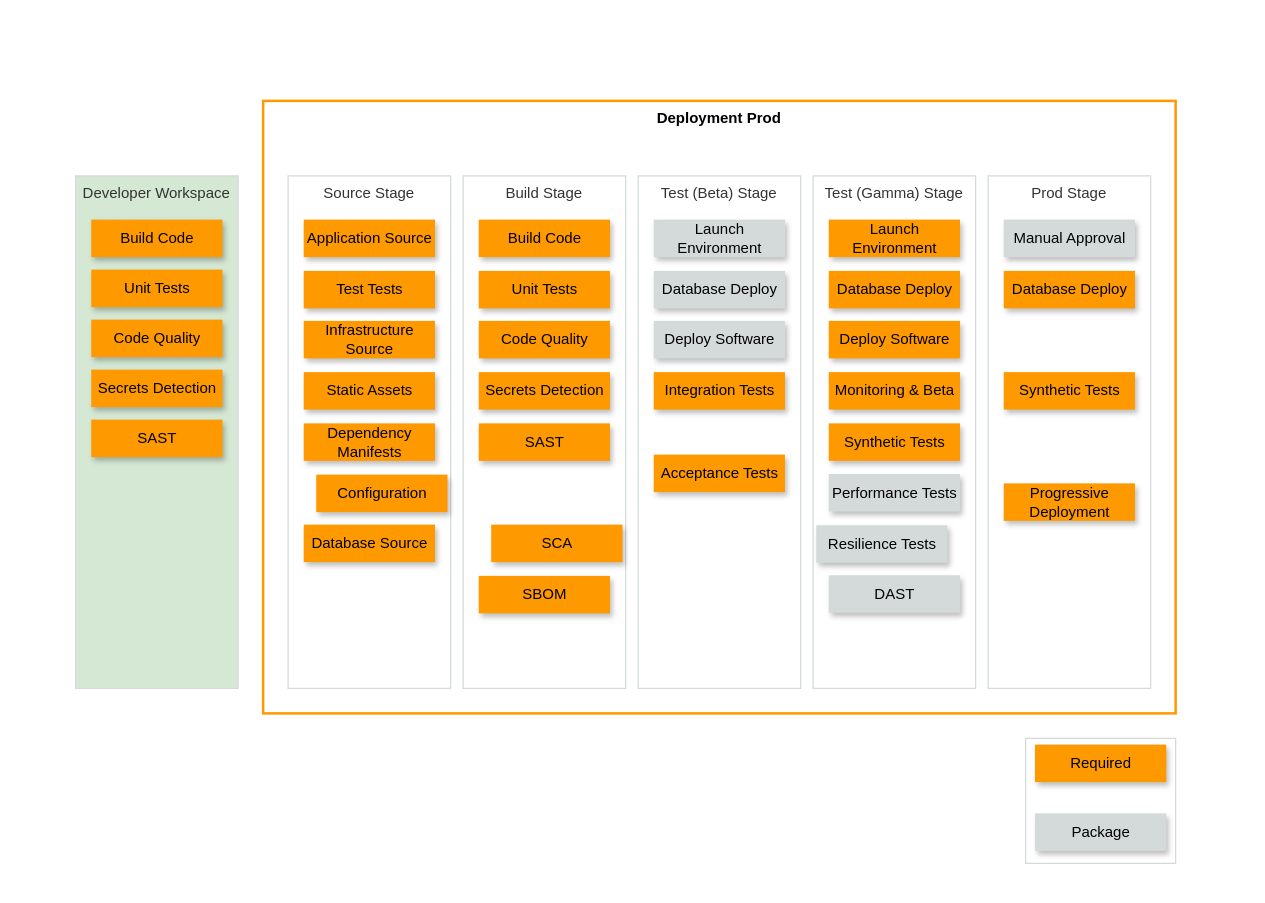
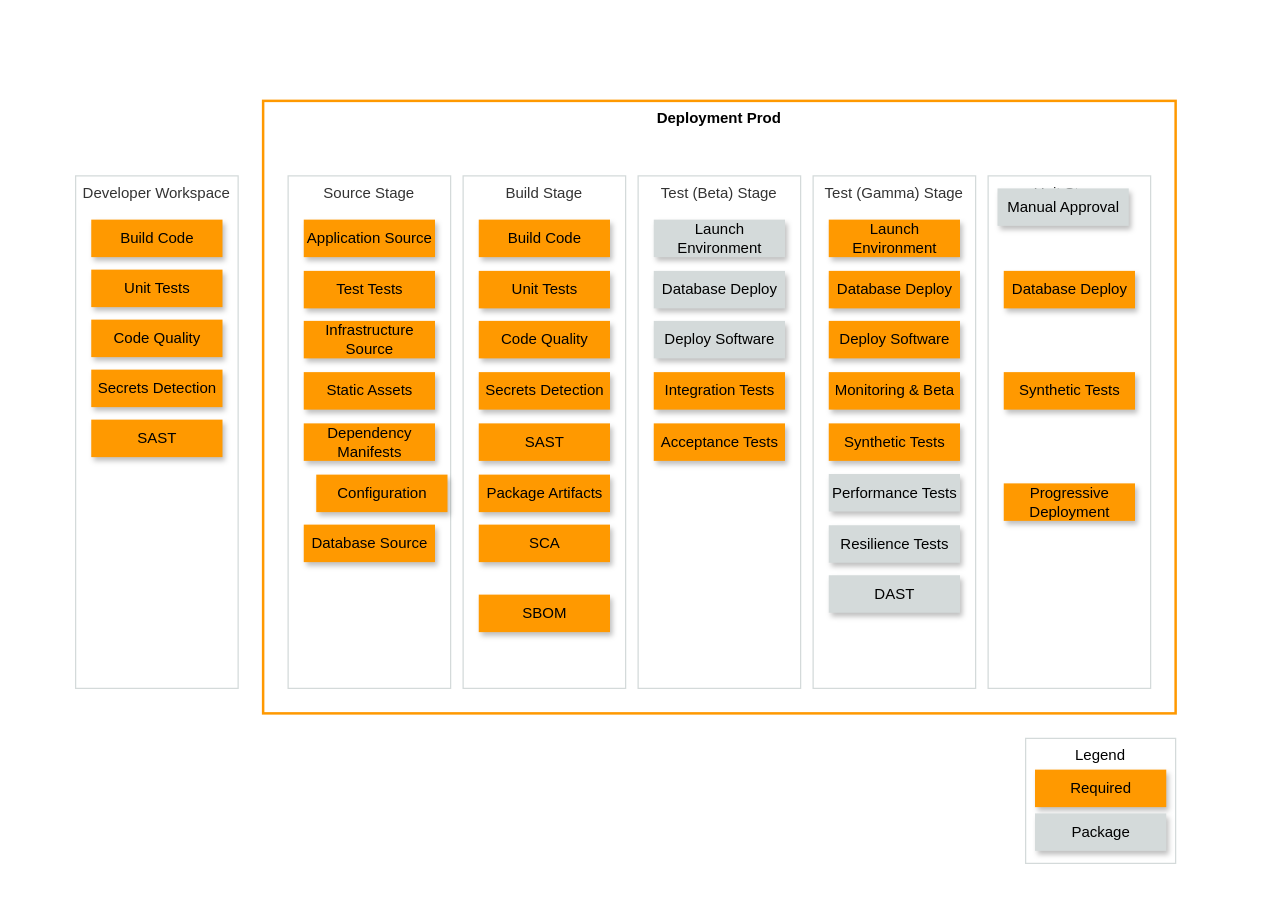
node "Developer Workspace": fillcolor #d5e8d4 -> #ffffff
node "Prod Stage": label "Prod Stage" -> "Unit Stage"
node "Manual Approval": moved (1069, 238) -> (1063, 207)
node "Acceptance Tests": moved (719, 473) -> (719, 442)
node "Package Artifacts": added
node "SCA": moved (557, 543) -> (544, 543)
node "Resilience Tests": moved (882, 544) -> (894, 544)
node "SBOM": moved (544, 594) -> (544, 613)
node "Required": moved (1101, 763) -> (1101, 788)
